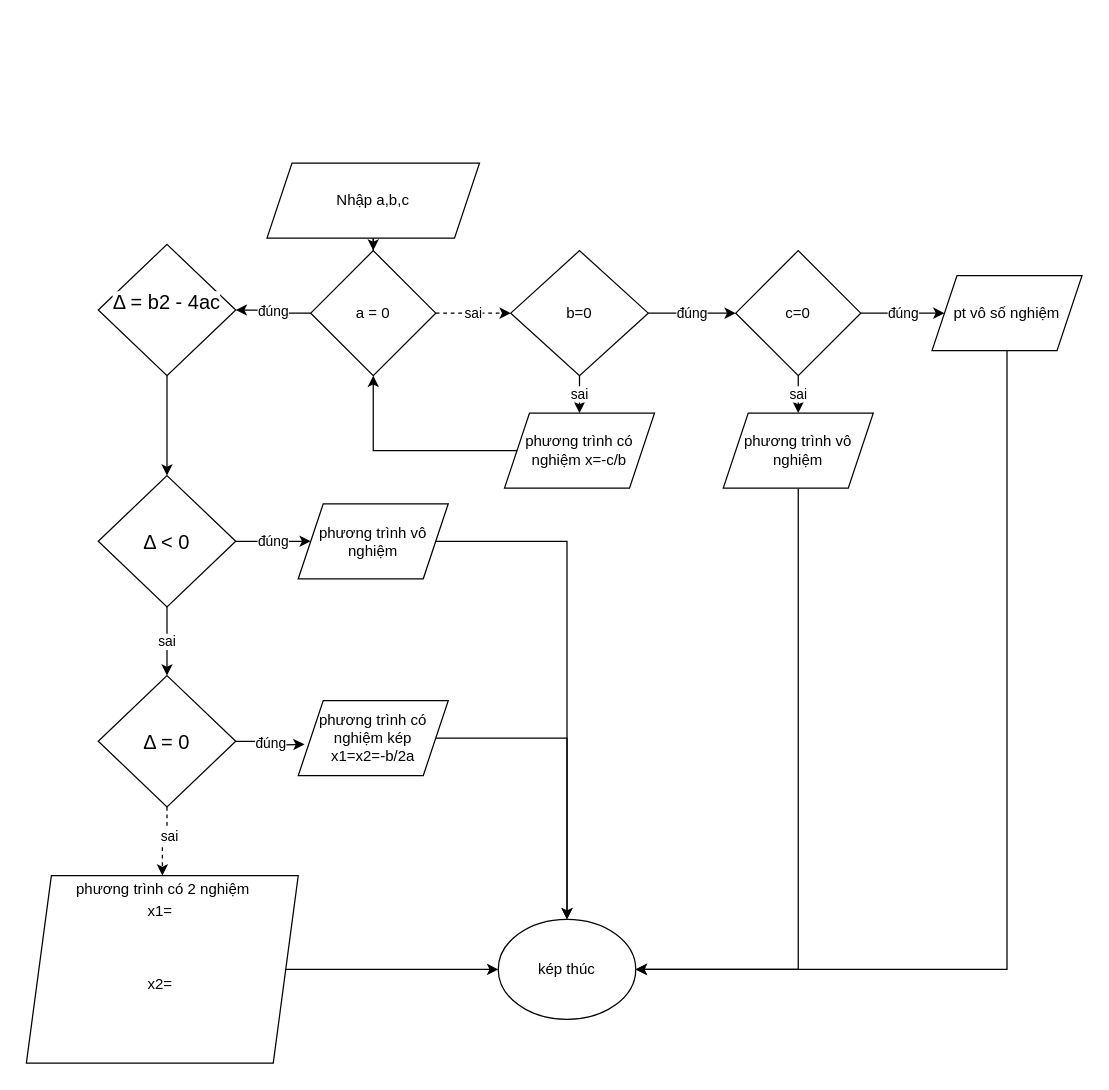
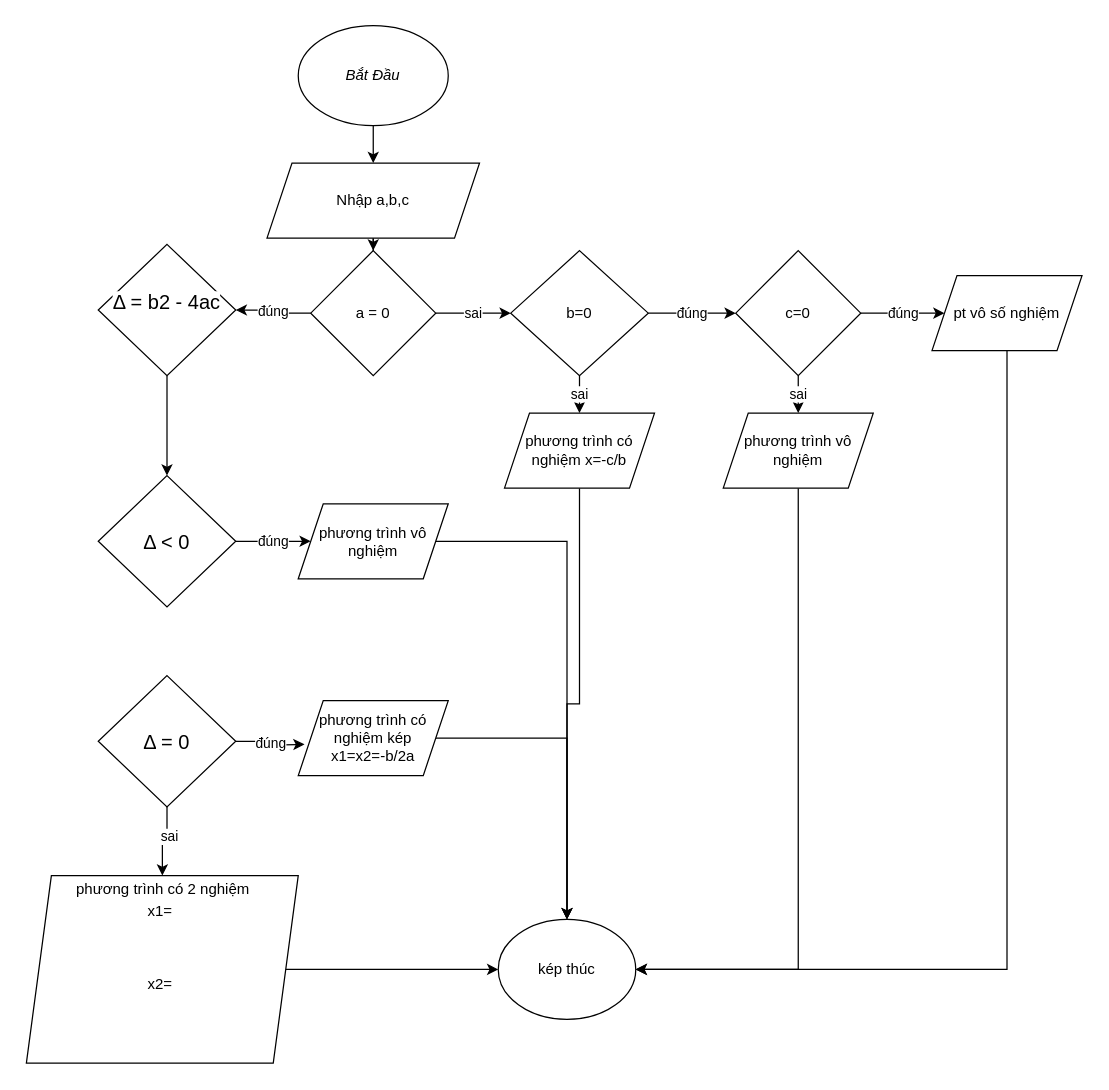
node "Bắt Đầu": added
edge "Bắt Đầu" -> "Nhập a,b,c": added
edge "a = 0" -> "b=0": style dashed -> solid
edge "phương trình có nghiệm x=-c/b" -> "a = 0": now "phương trình có nghiệm x=-c/b" -> "kép thúc"
edge "Δ < 0" -> "Δ = 0": removed, label "sai"
edge "Δ = 0" -> "phương trình có 2 nghiệm x1= x2=": style dashed -> solid
